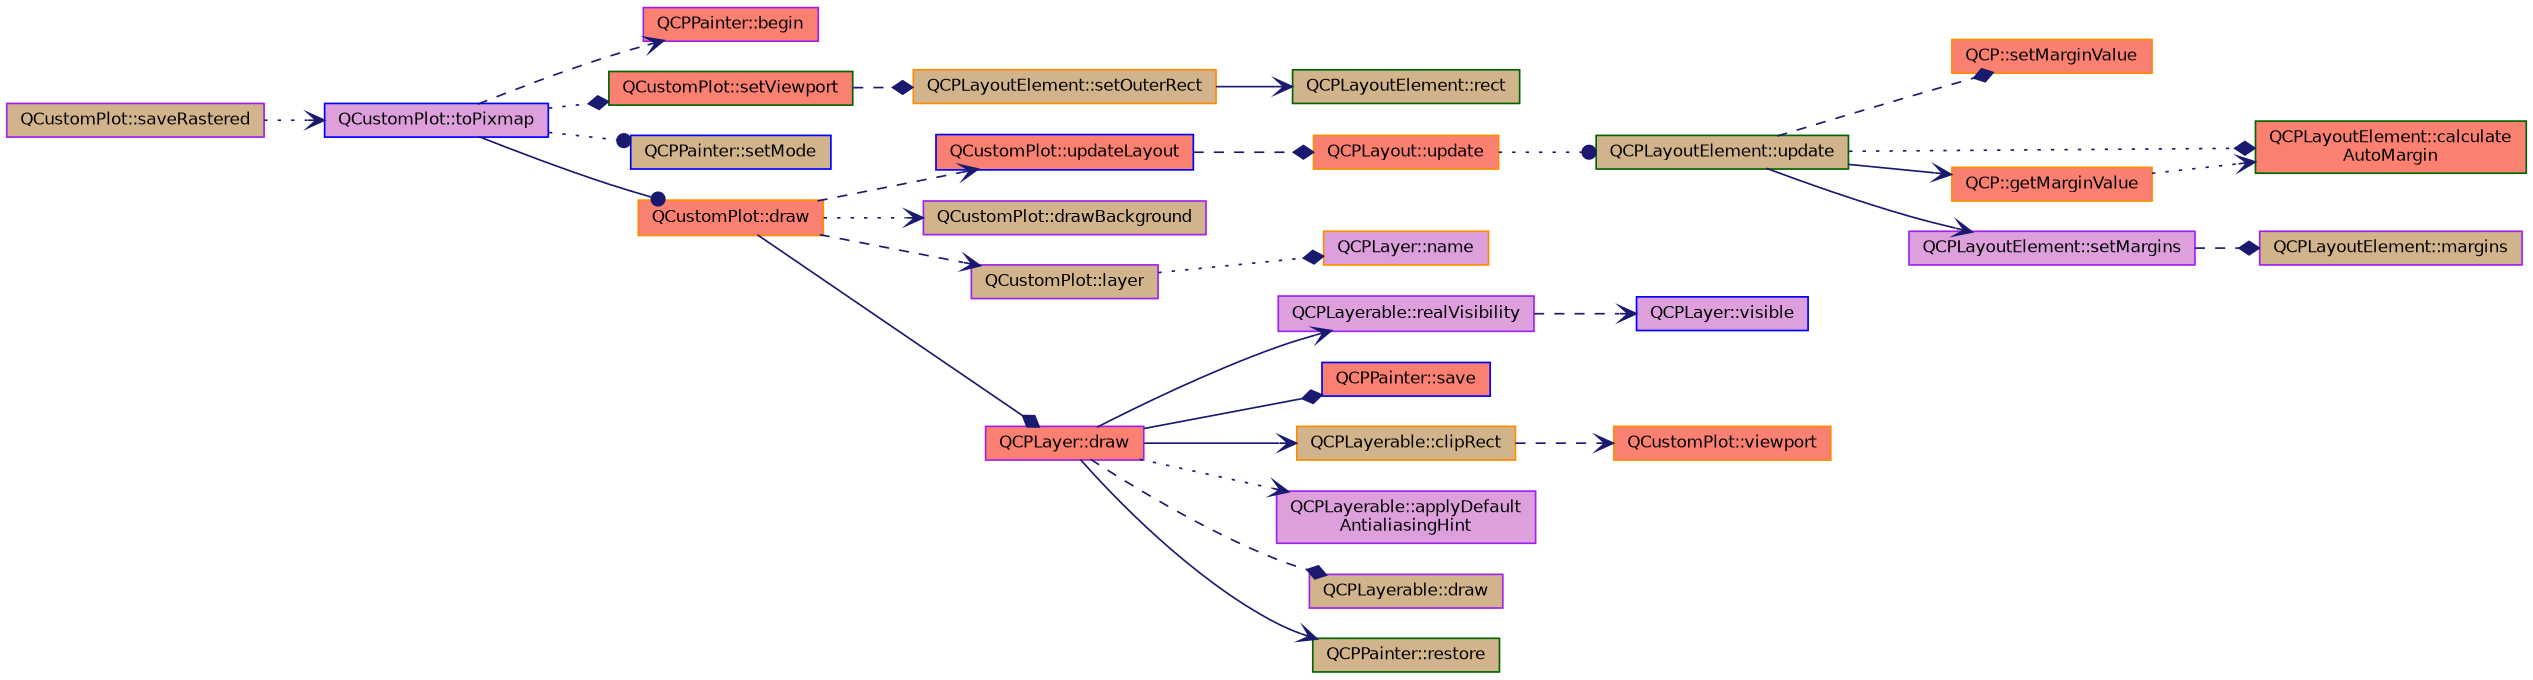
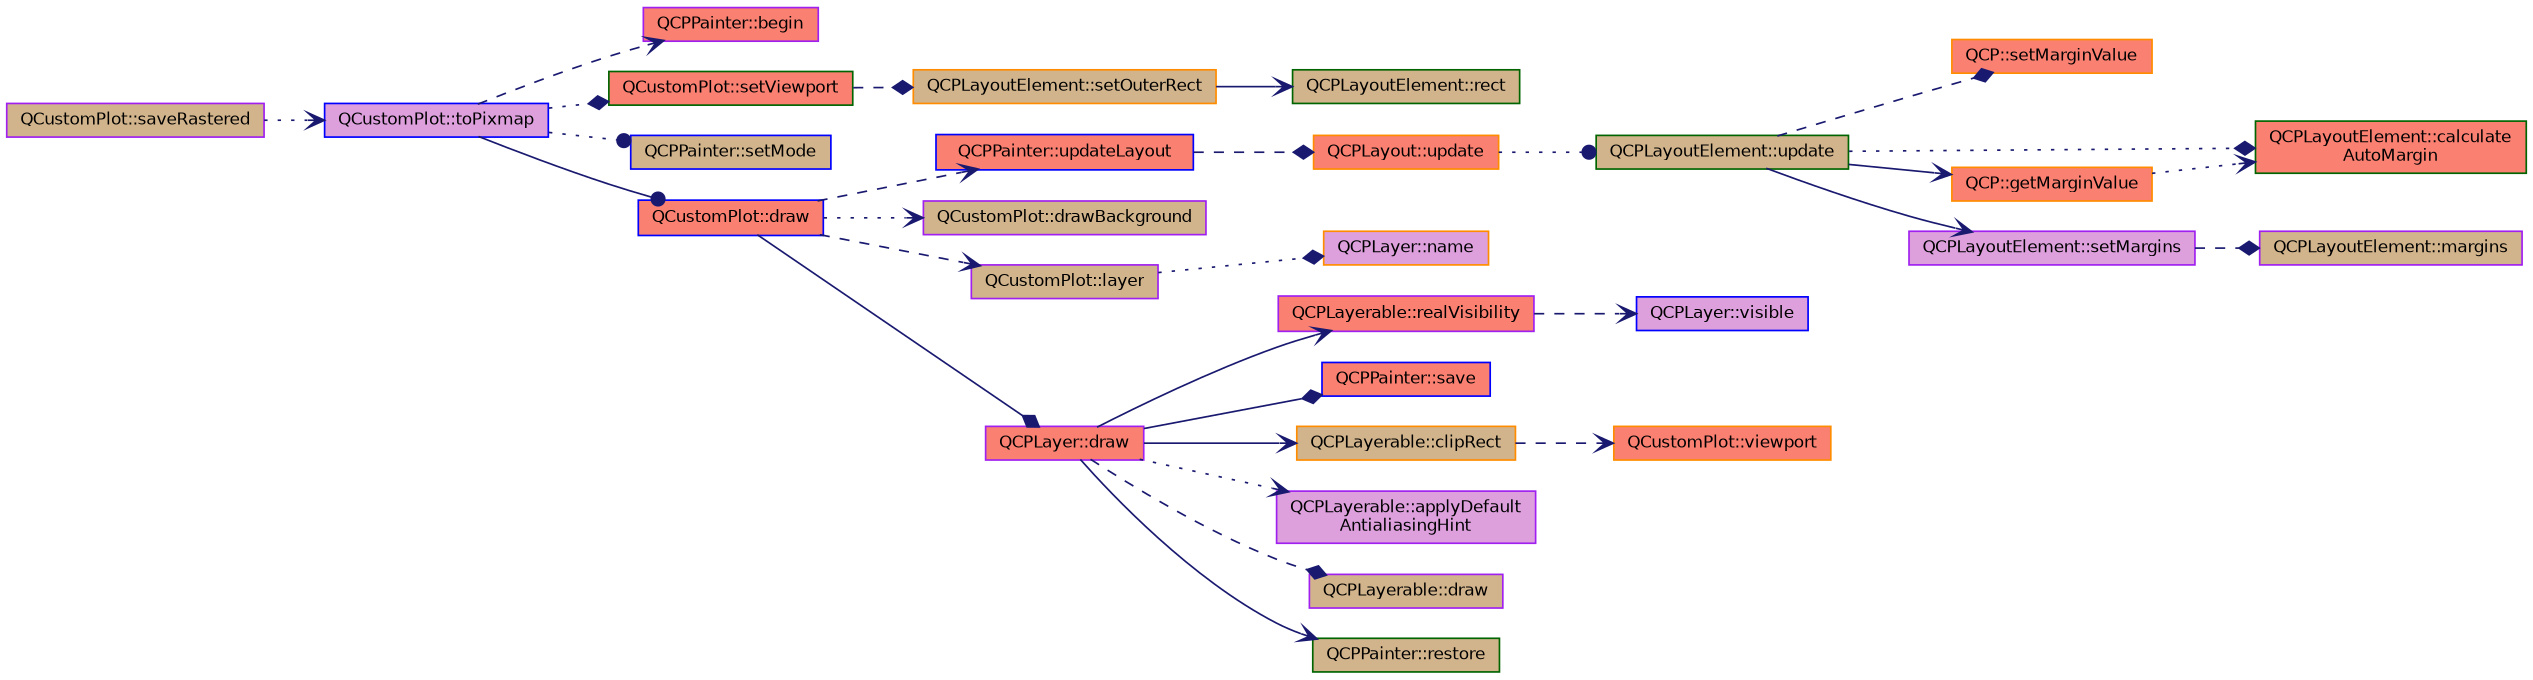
node "QCustomPlot::updateLayout": label "QCustomPlot::updateLayout" -> "QCPPainter::updateLayout"
node "QCustomPlot::draw": color darkorange -> blue
node "QCPLayerable::realVisibility": fillcolor plum -> salmon
